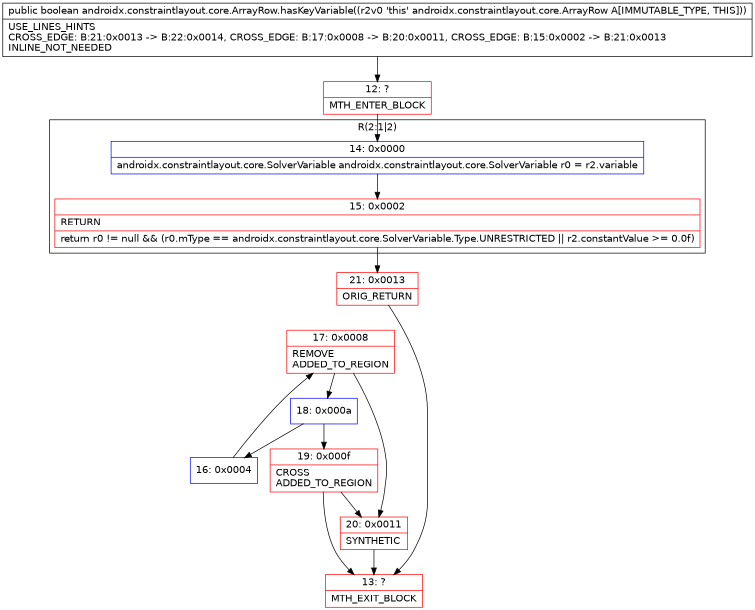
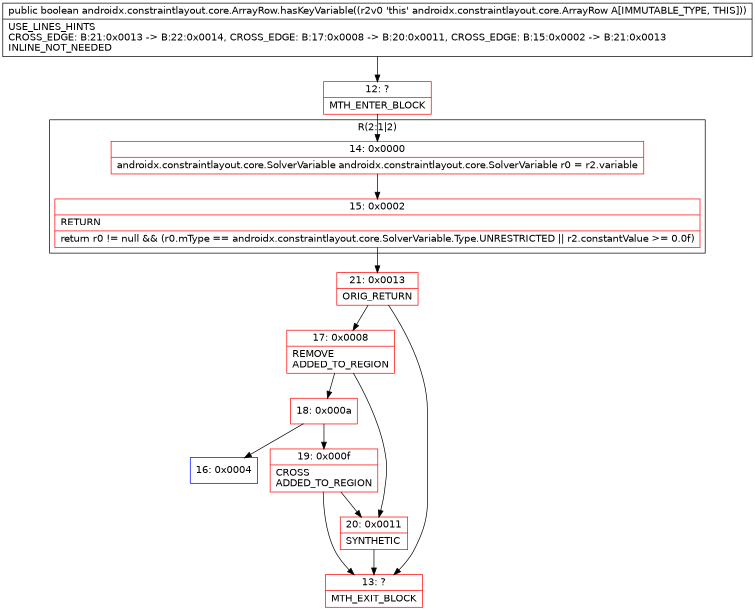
node "14: 0x0000": color blue -> red
node "18: 0x000a": color blue -> red
edge "16: 0x0004" -> "17: 0x0008": now "21: 0x0013" -> "17: 0x0008"
